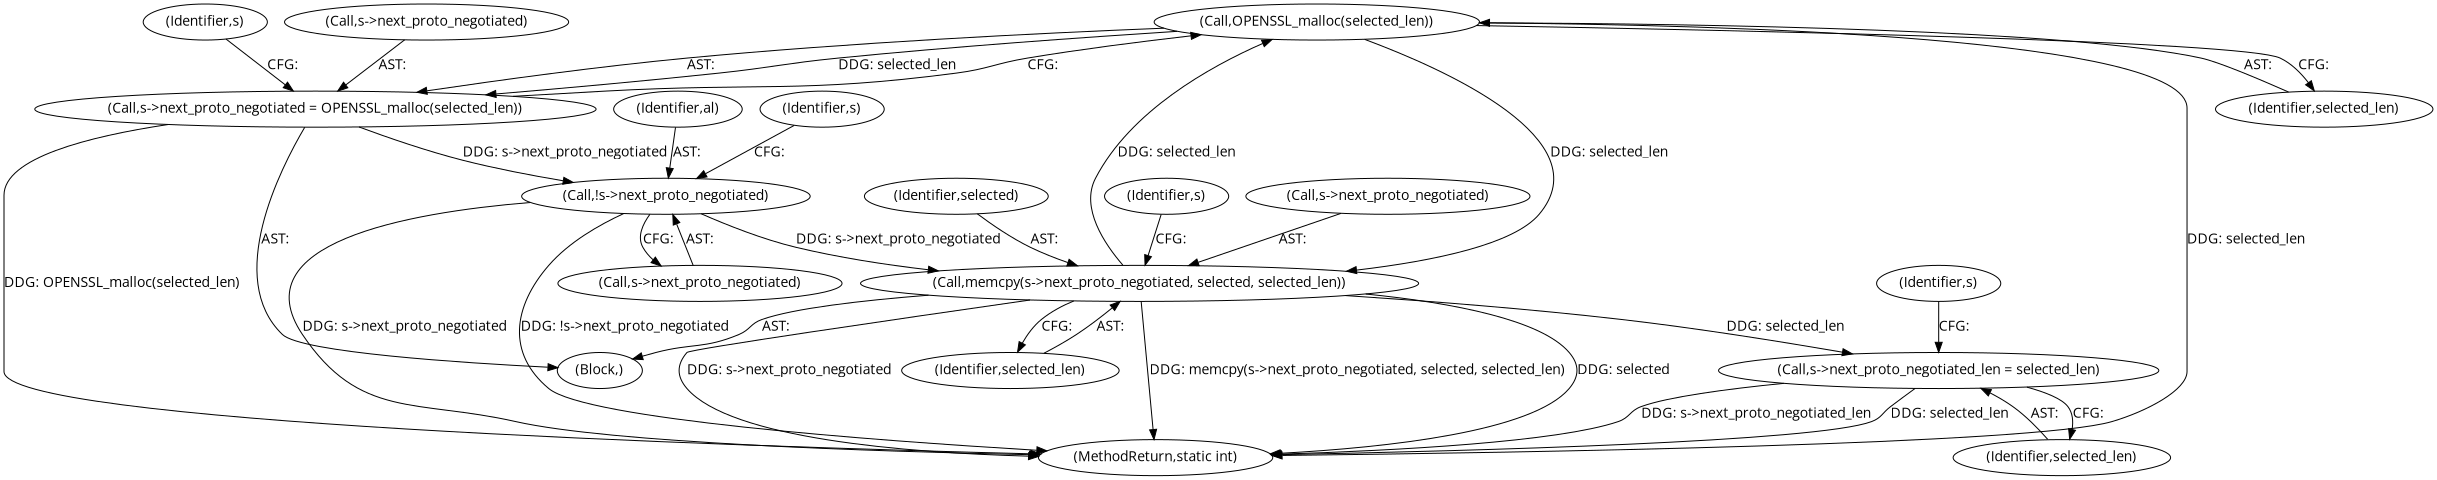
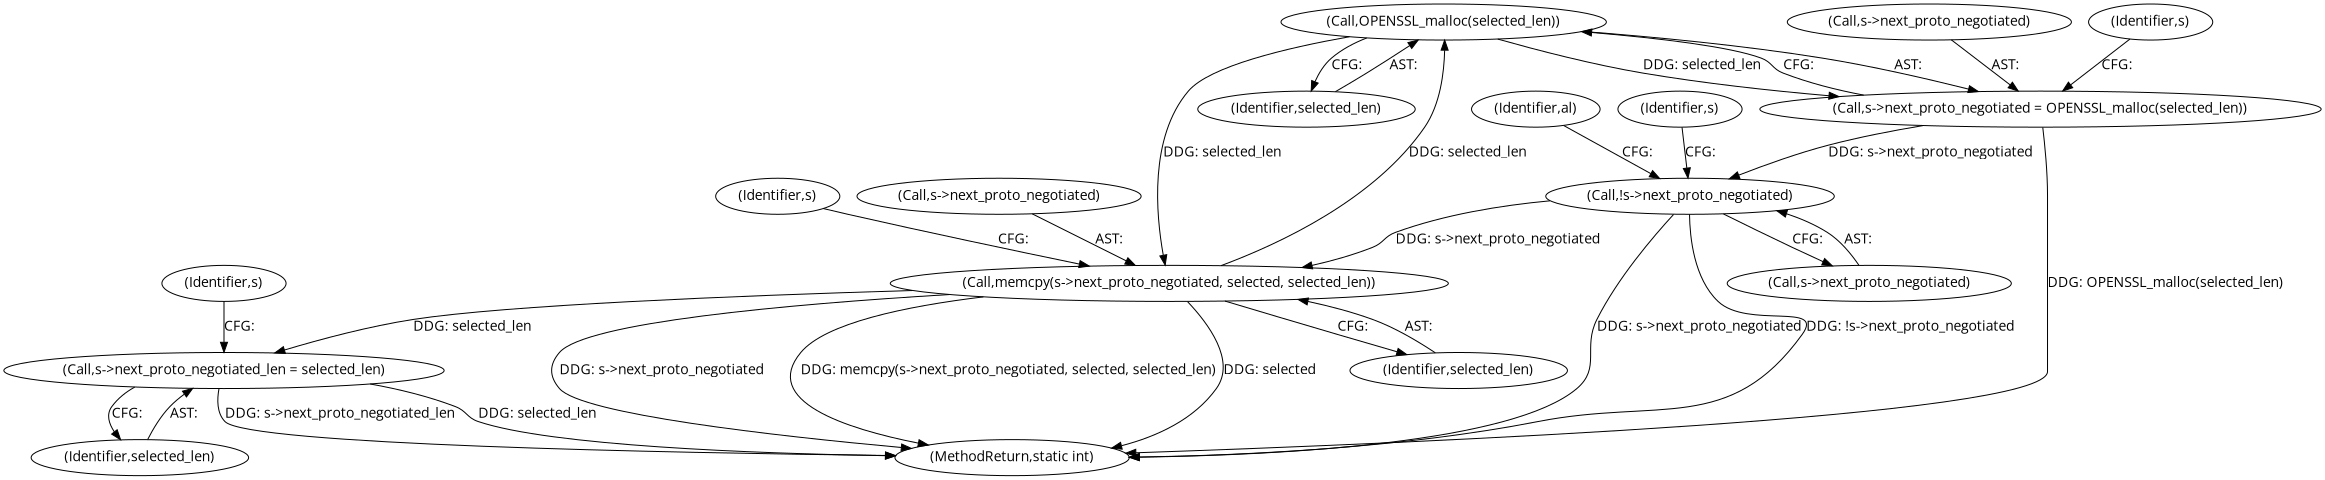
edge "(Identifier,al)" -> "(Call,!s->next_proto_negotiated)": label "AST: " -> "CFG: "
node "(Identifier,selected)": removed
edge "(Call,OPENSSL_malloc(selected_len))" -> "(MethodReturn,static int)": removed, label "DDG: selected_len"
node "(Block,)": removed
